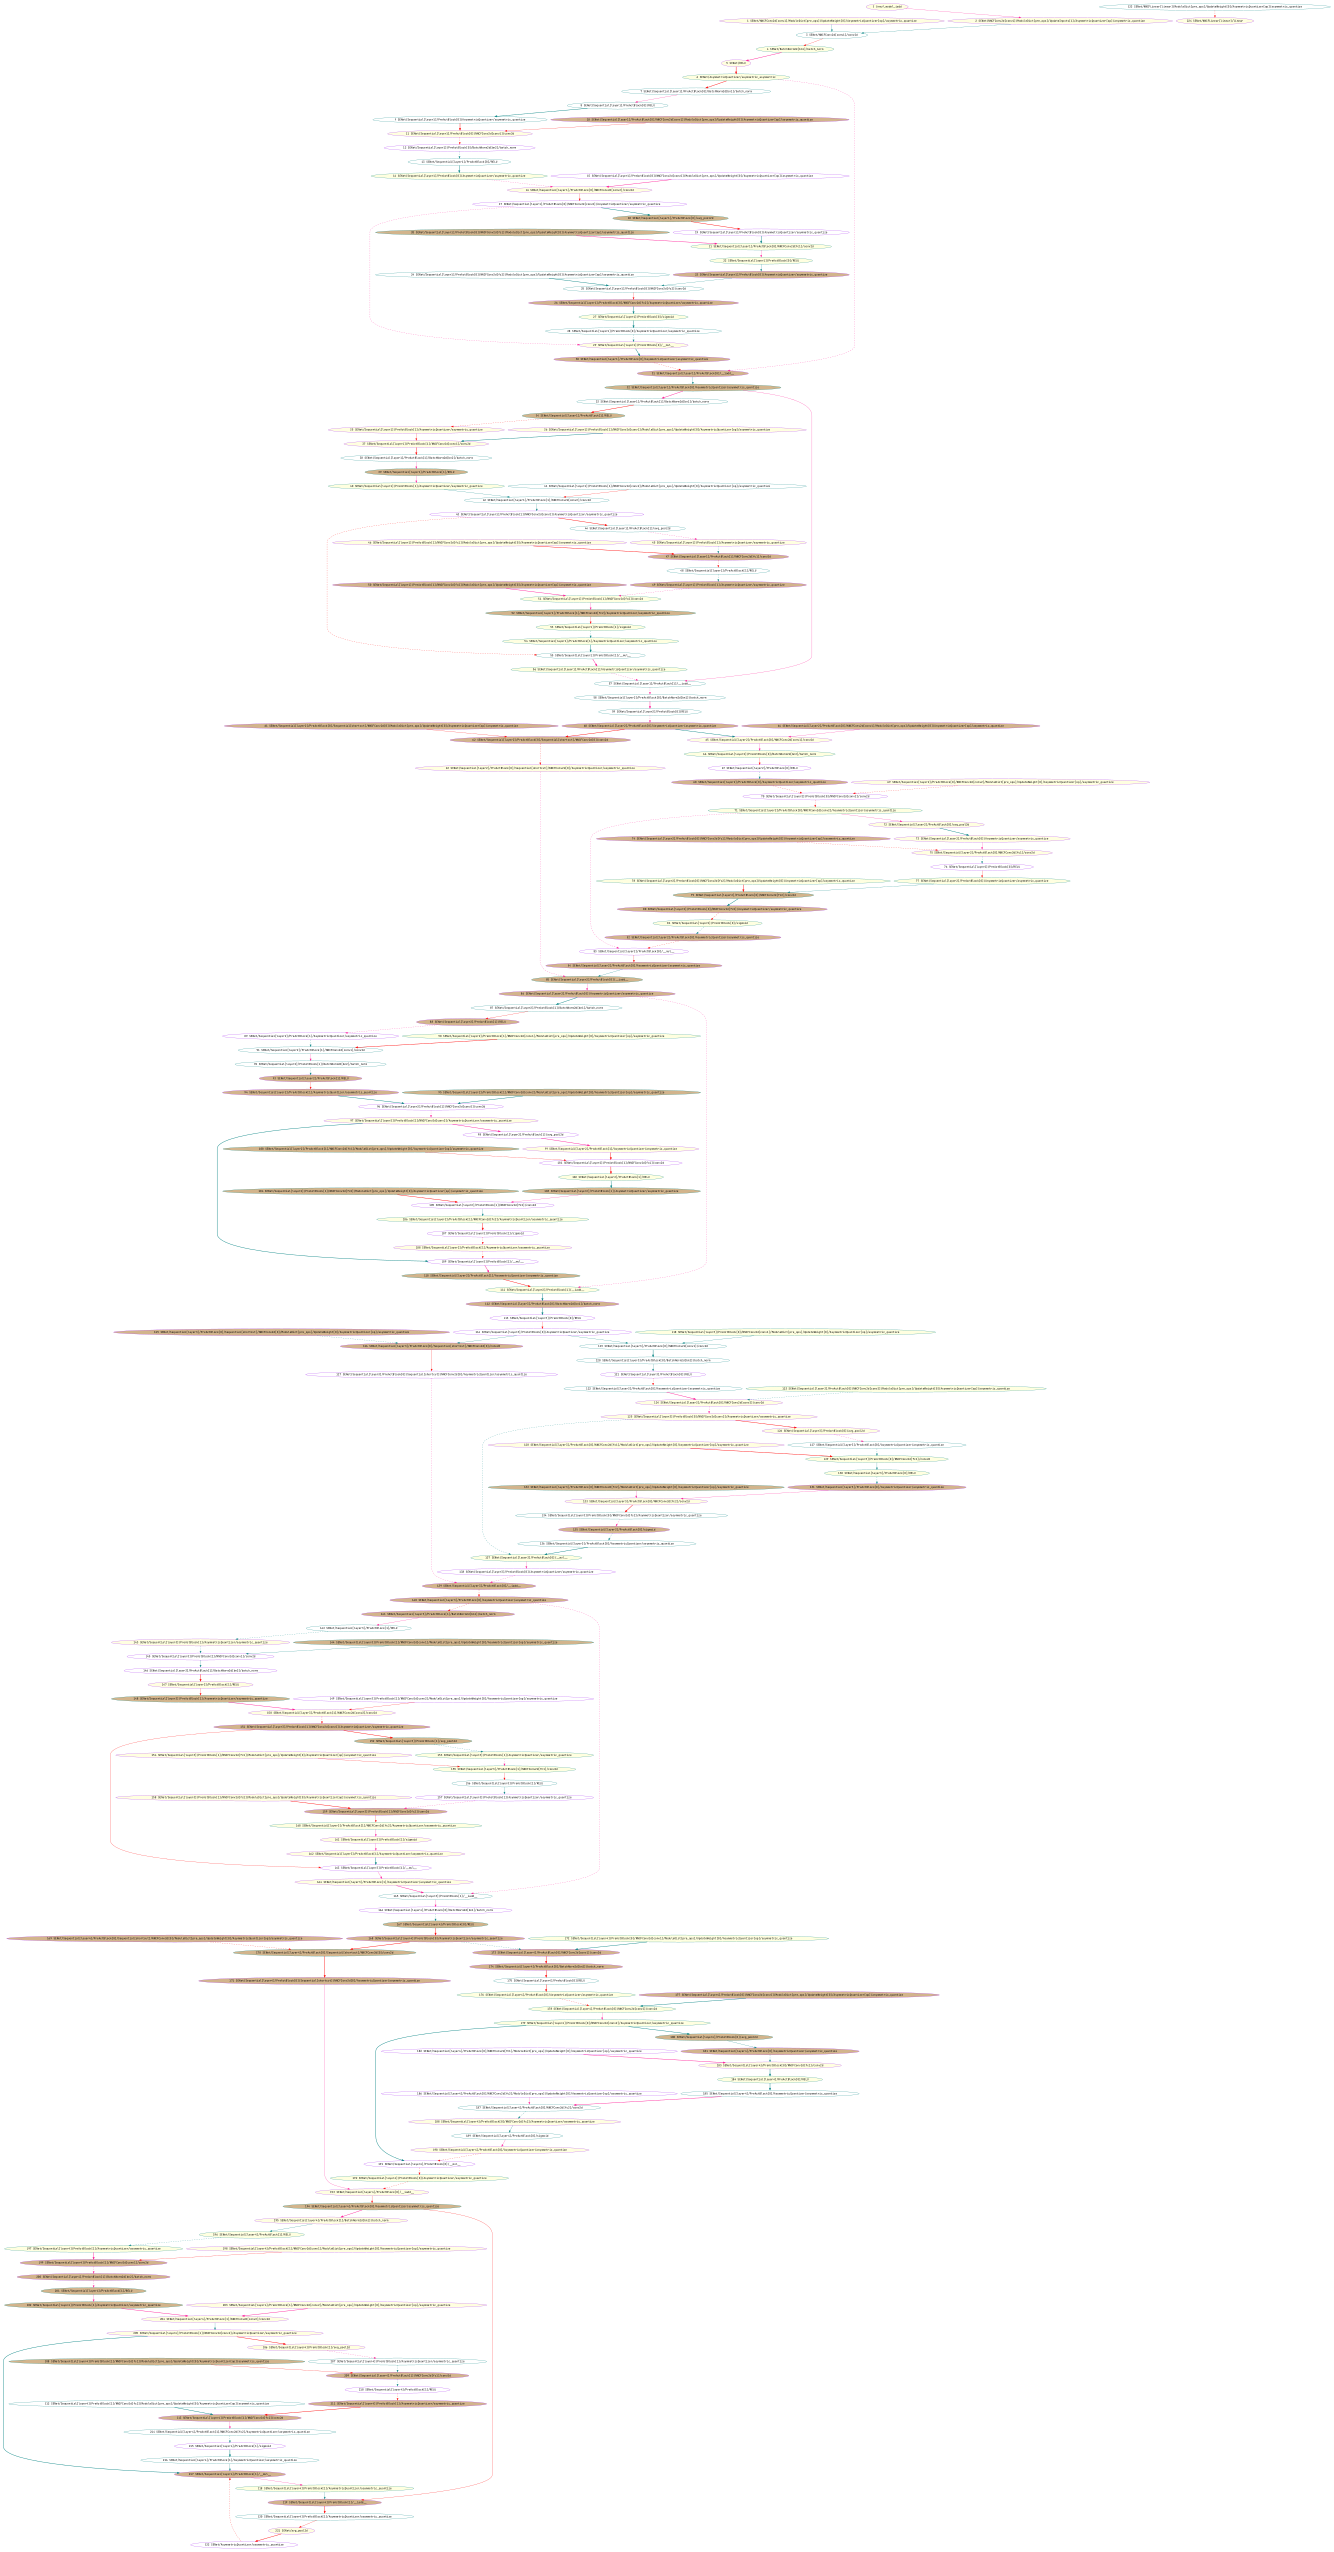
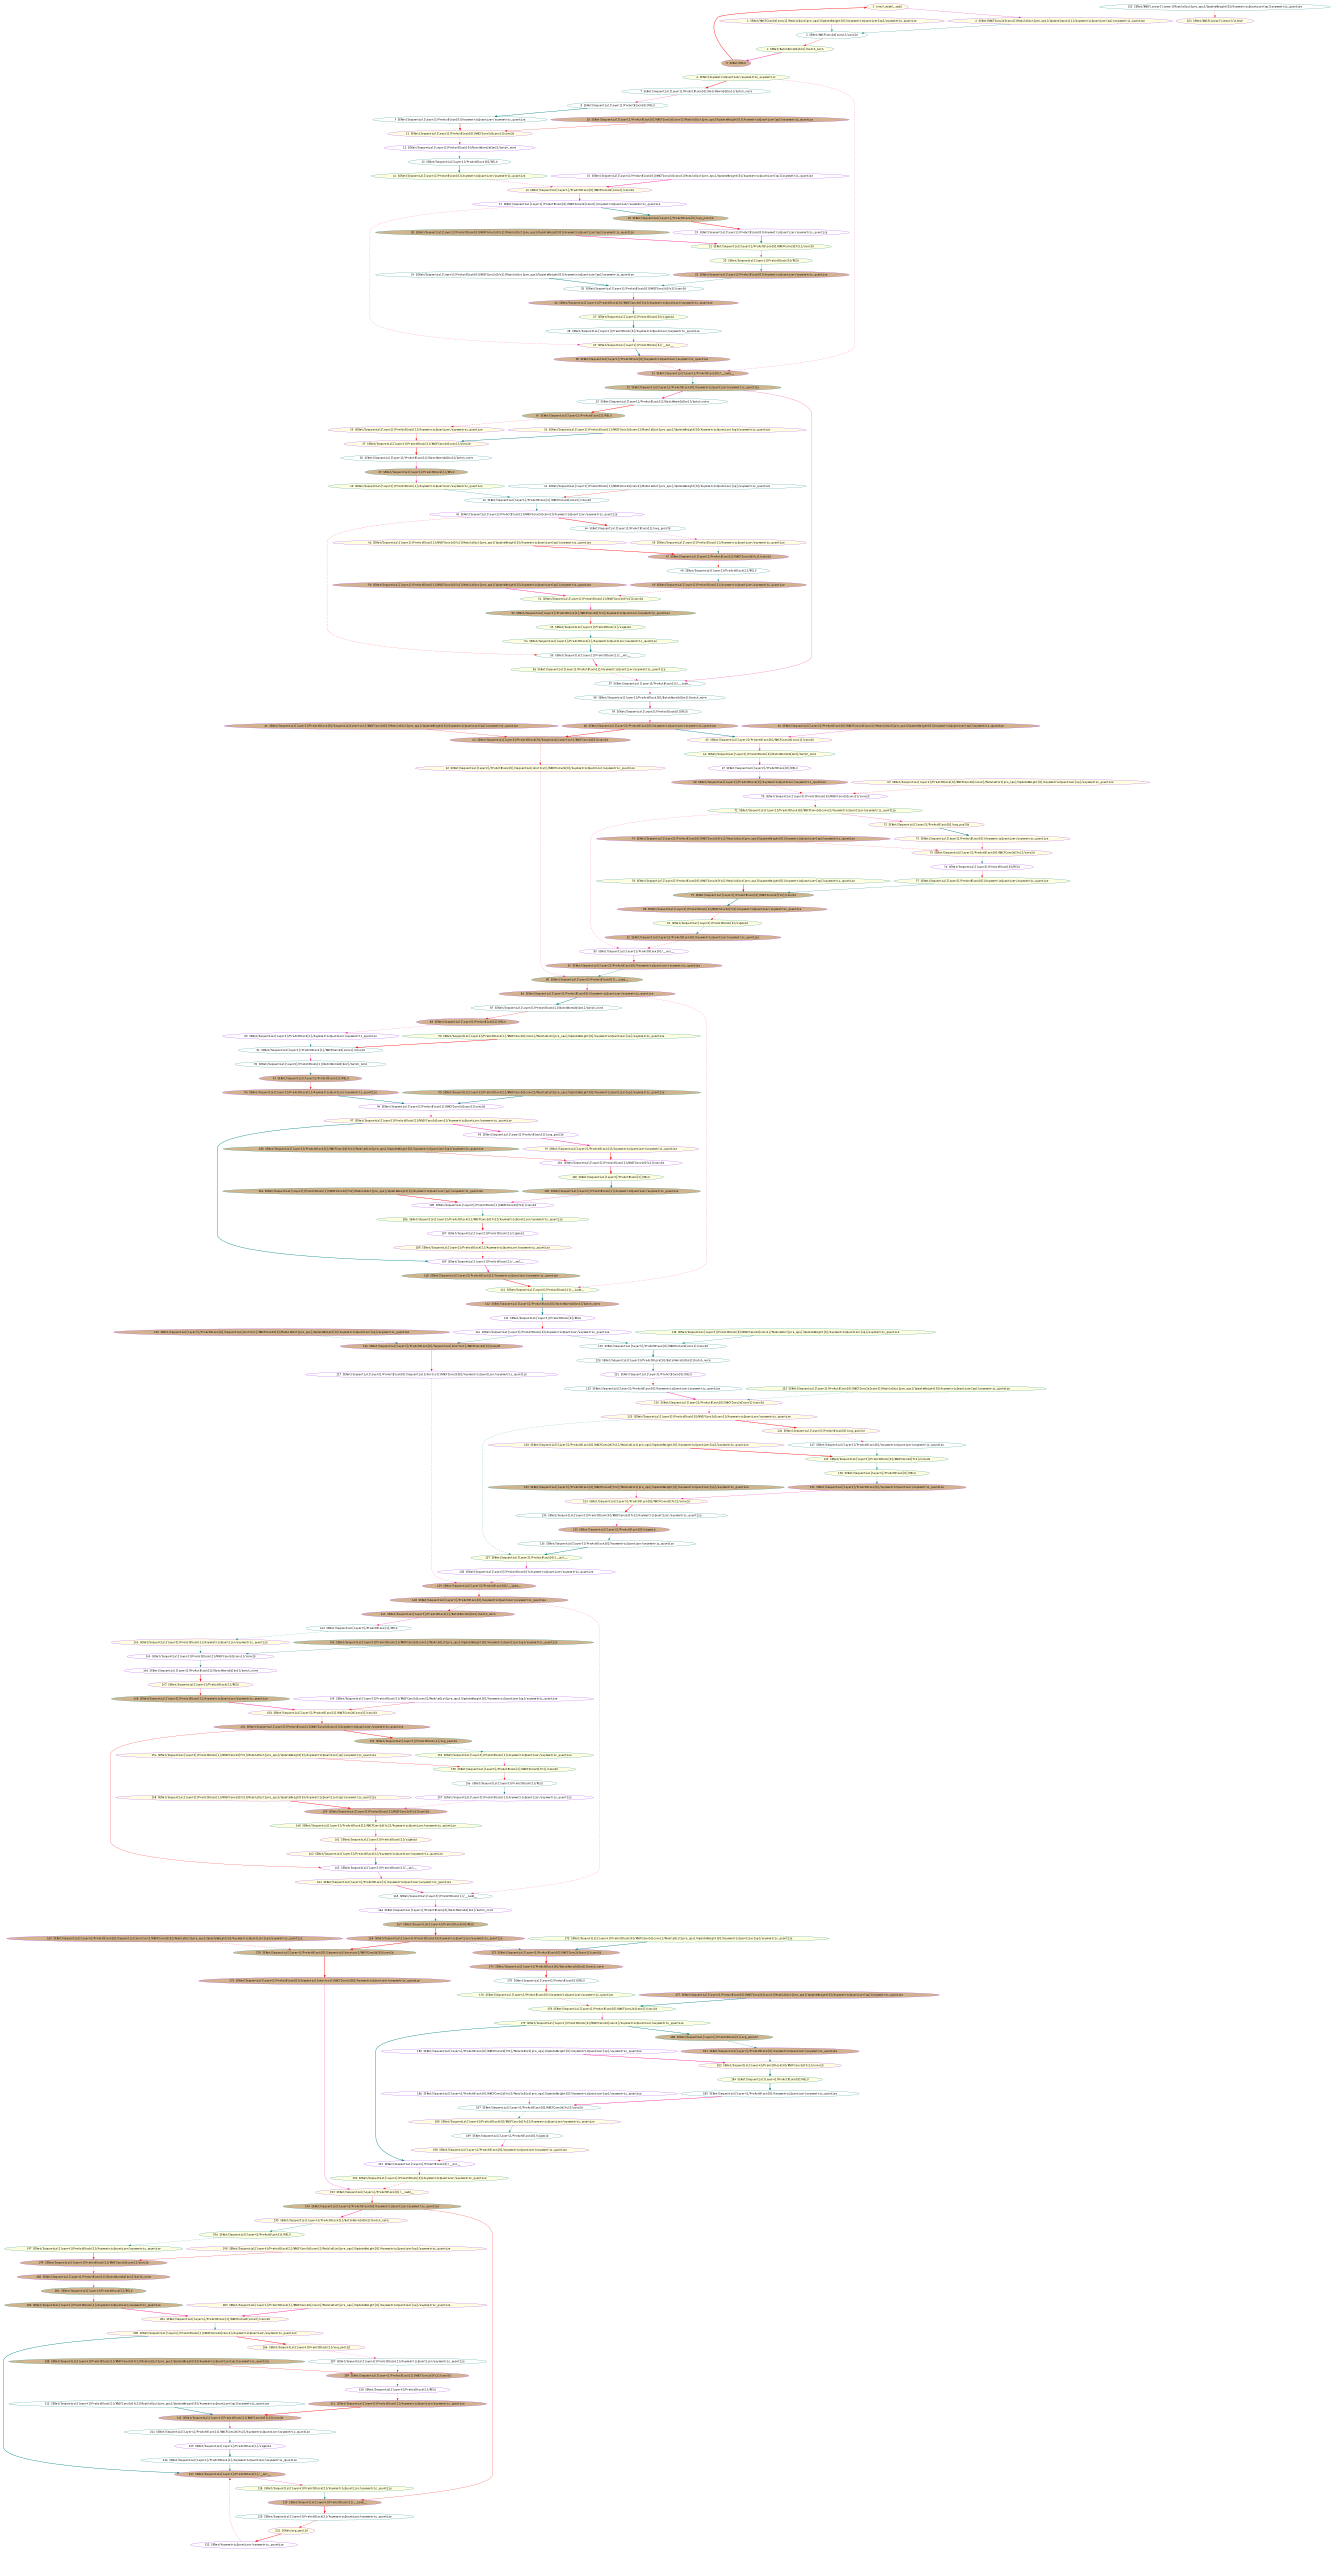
node "5 SENet/RELU": fillcolor lightyellow -> tan
edge "5 SENet/RELU" -> "6 SENet/AsymmetricQuantizer/asymmetric_asymmetric": now "5 SENet/RELU" -> "0 /nncf_model_iadd"
